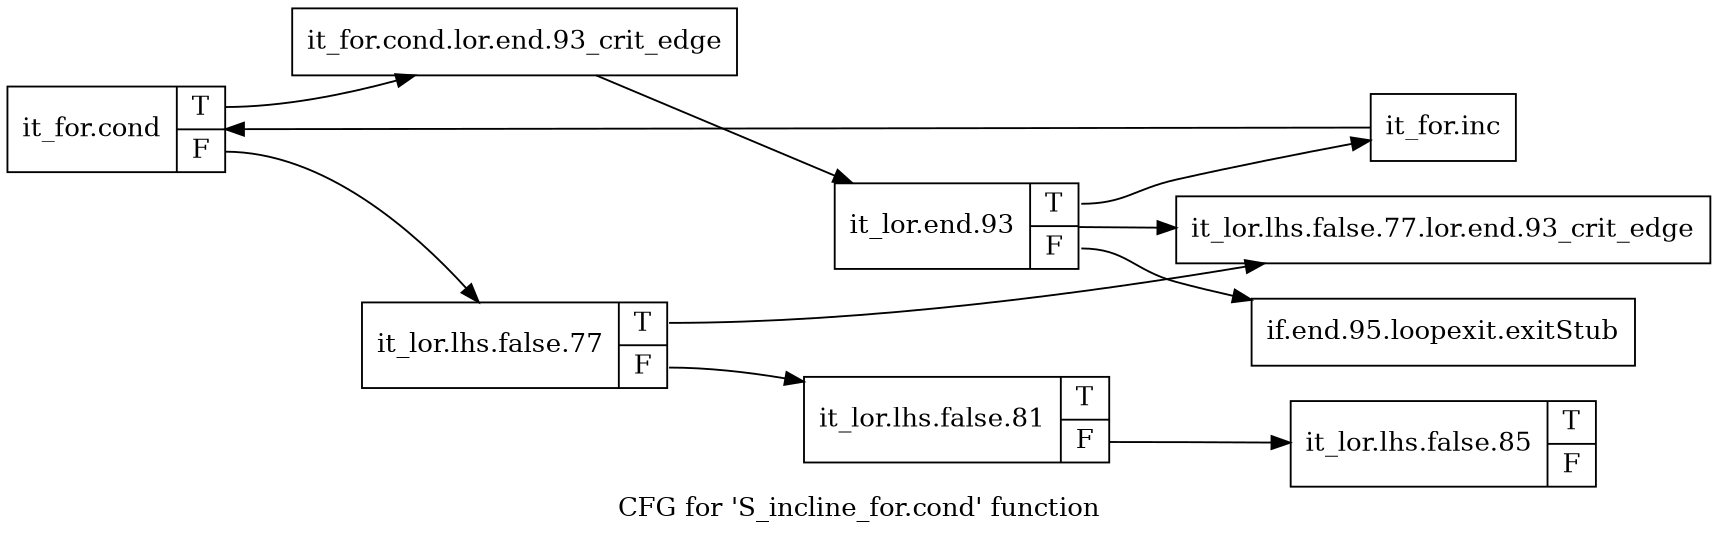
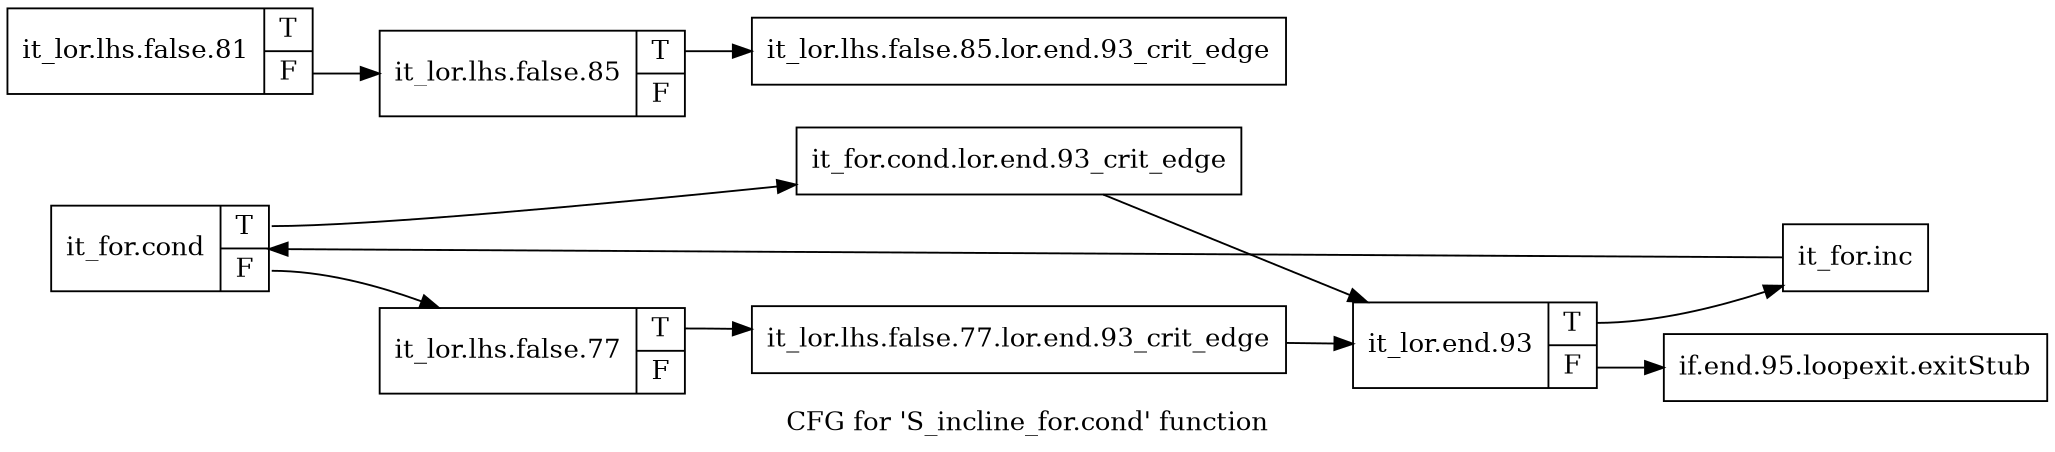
node "it_lor.lhs.false.85.lor.end.93_crit_edge": added
edge "it_lor.end.93" -> "it_lor.lhs.false.77.lor.end.93_crit_edge": reversed
edge "it_lor.lhs.false.77" -> "it_lor.lhs.false.81": removed
